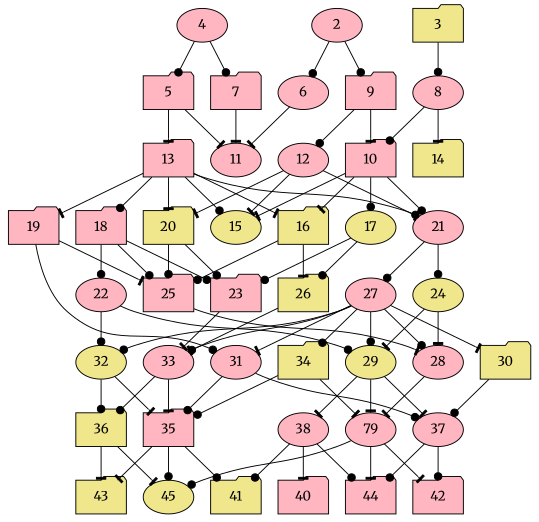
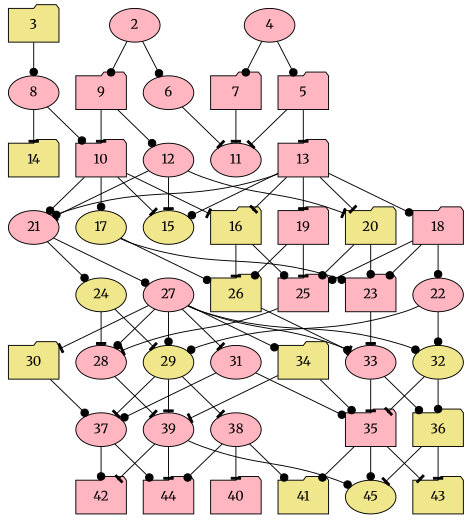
edge "19" -> "31": now "19" -> "26"
node "79": label "79" -> "39"
